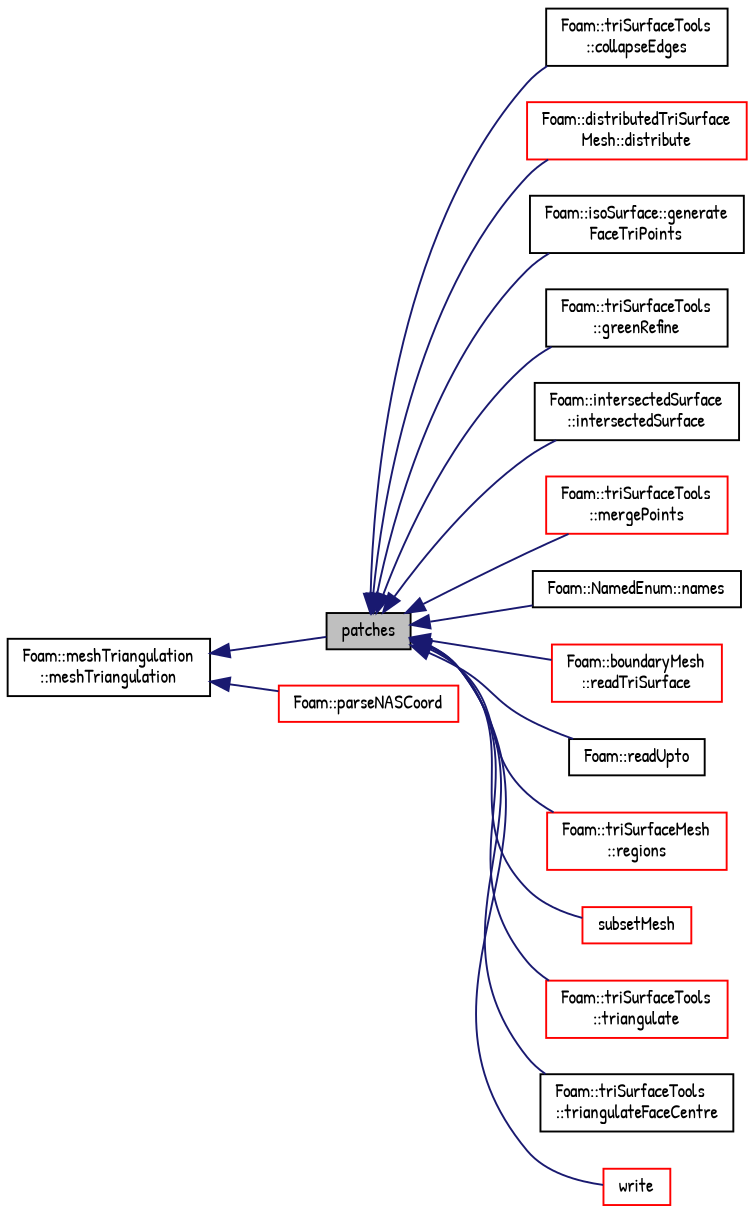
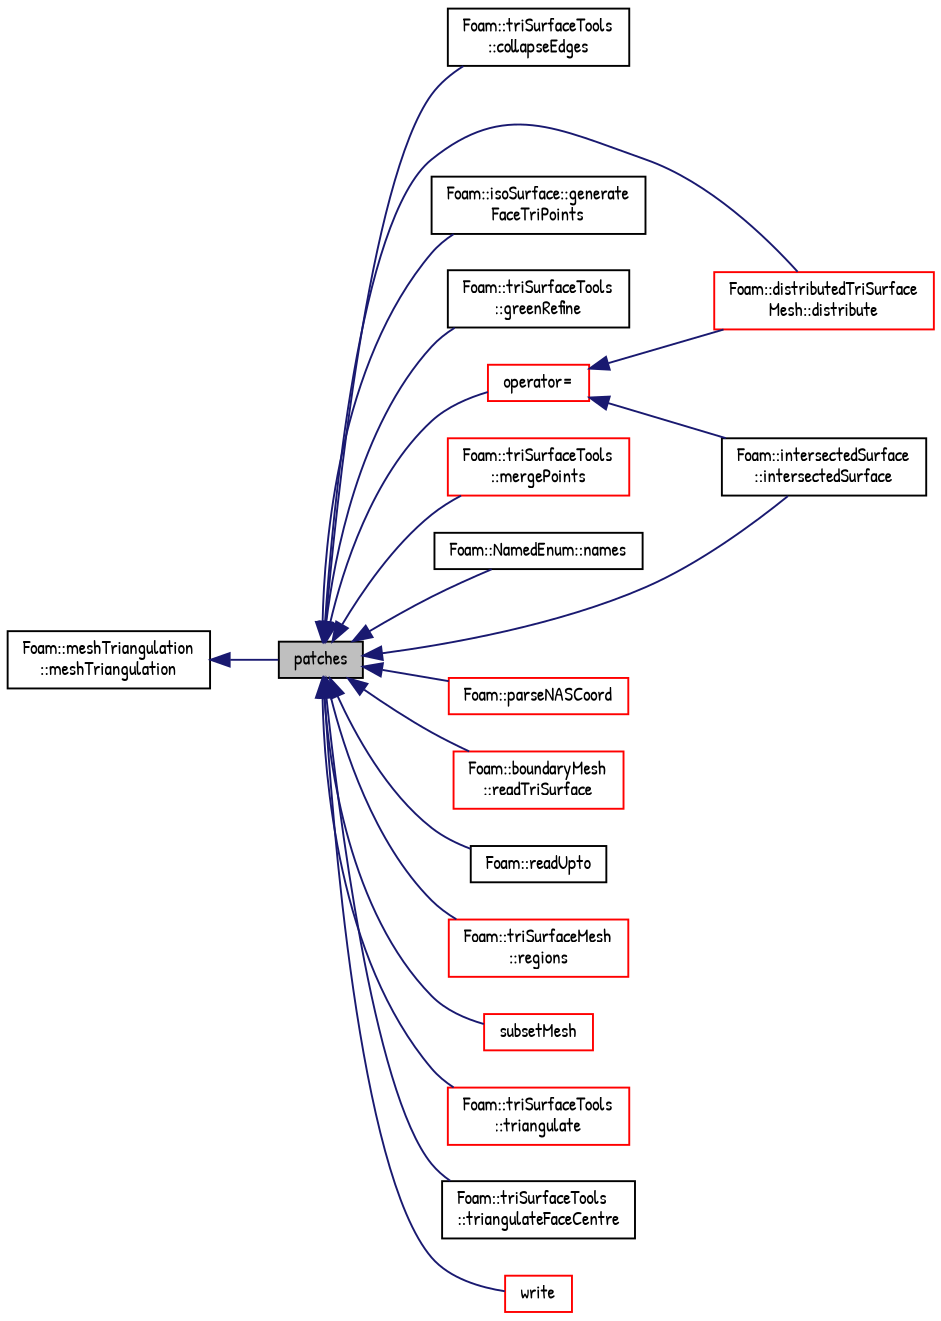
node "operator=": added
edge "Foam::parseNASCoord" -> "Foam::meshTriangulation ::meshTriangulation": now "Foam::parseNASCoord" -> "patches"
